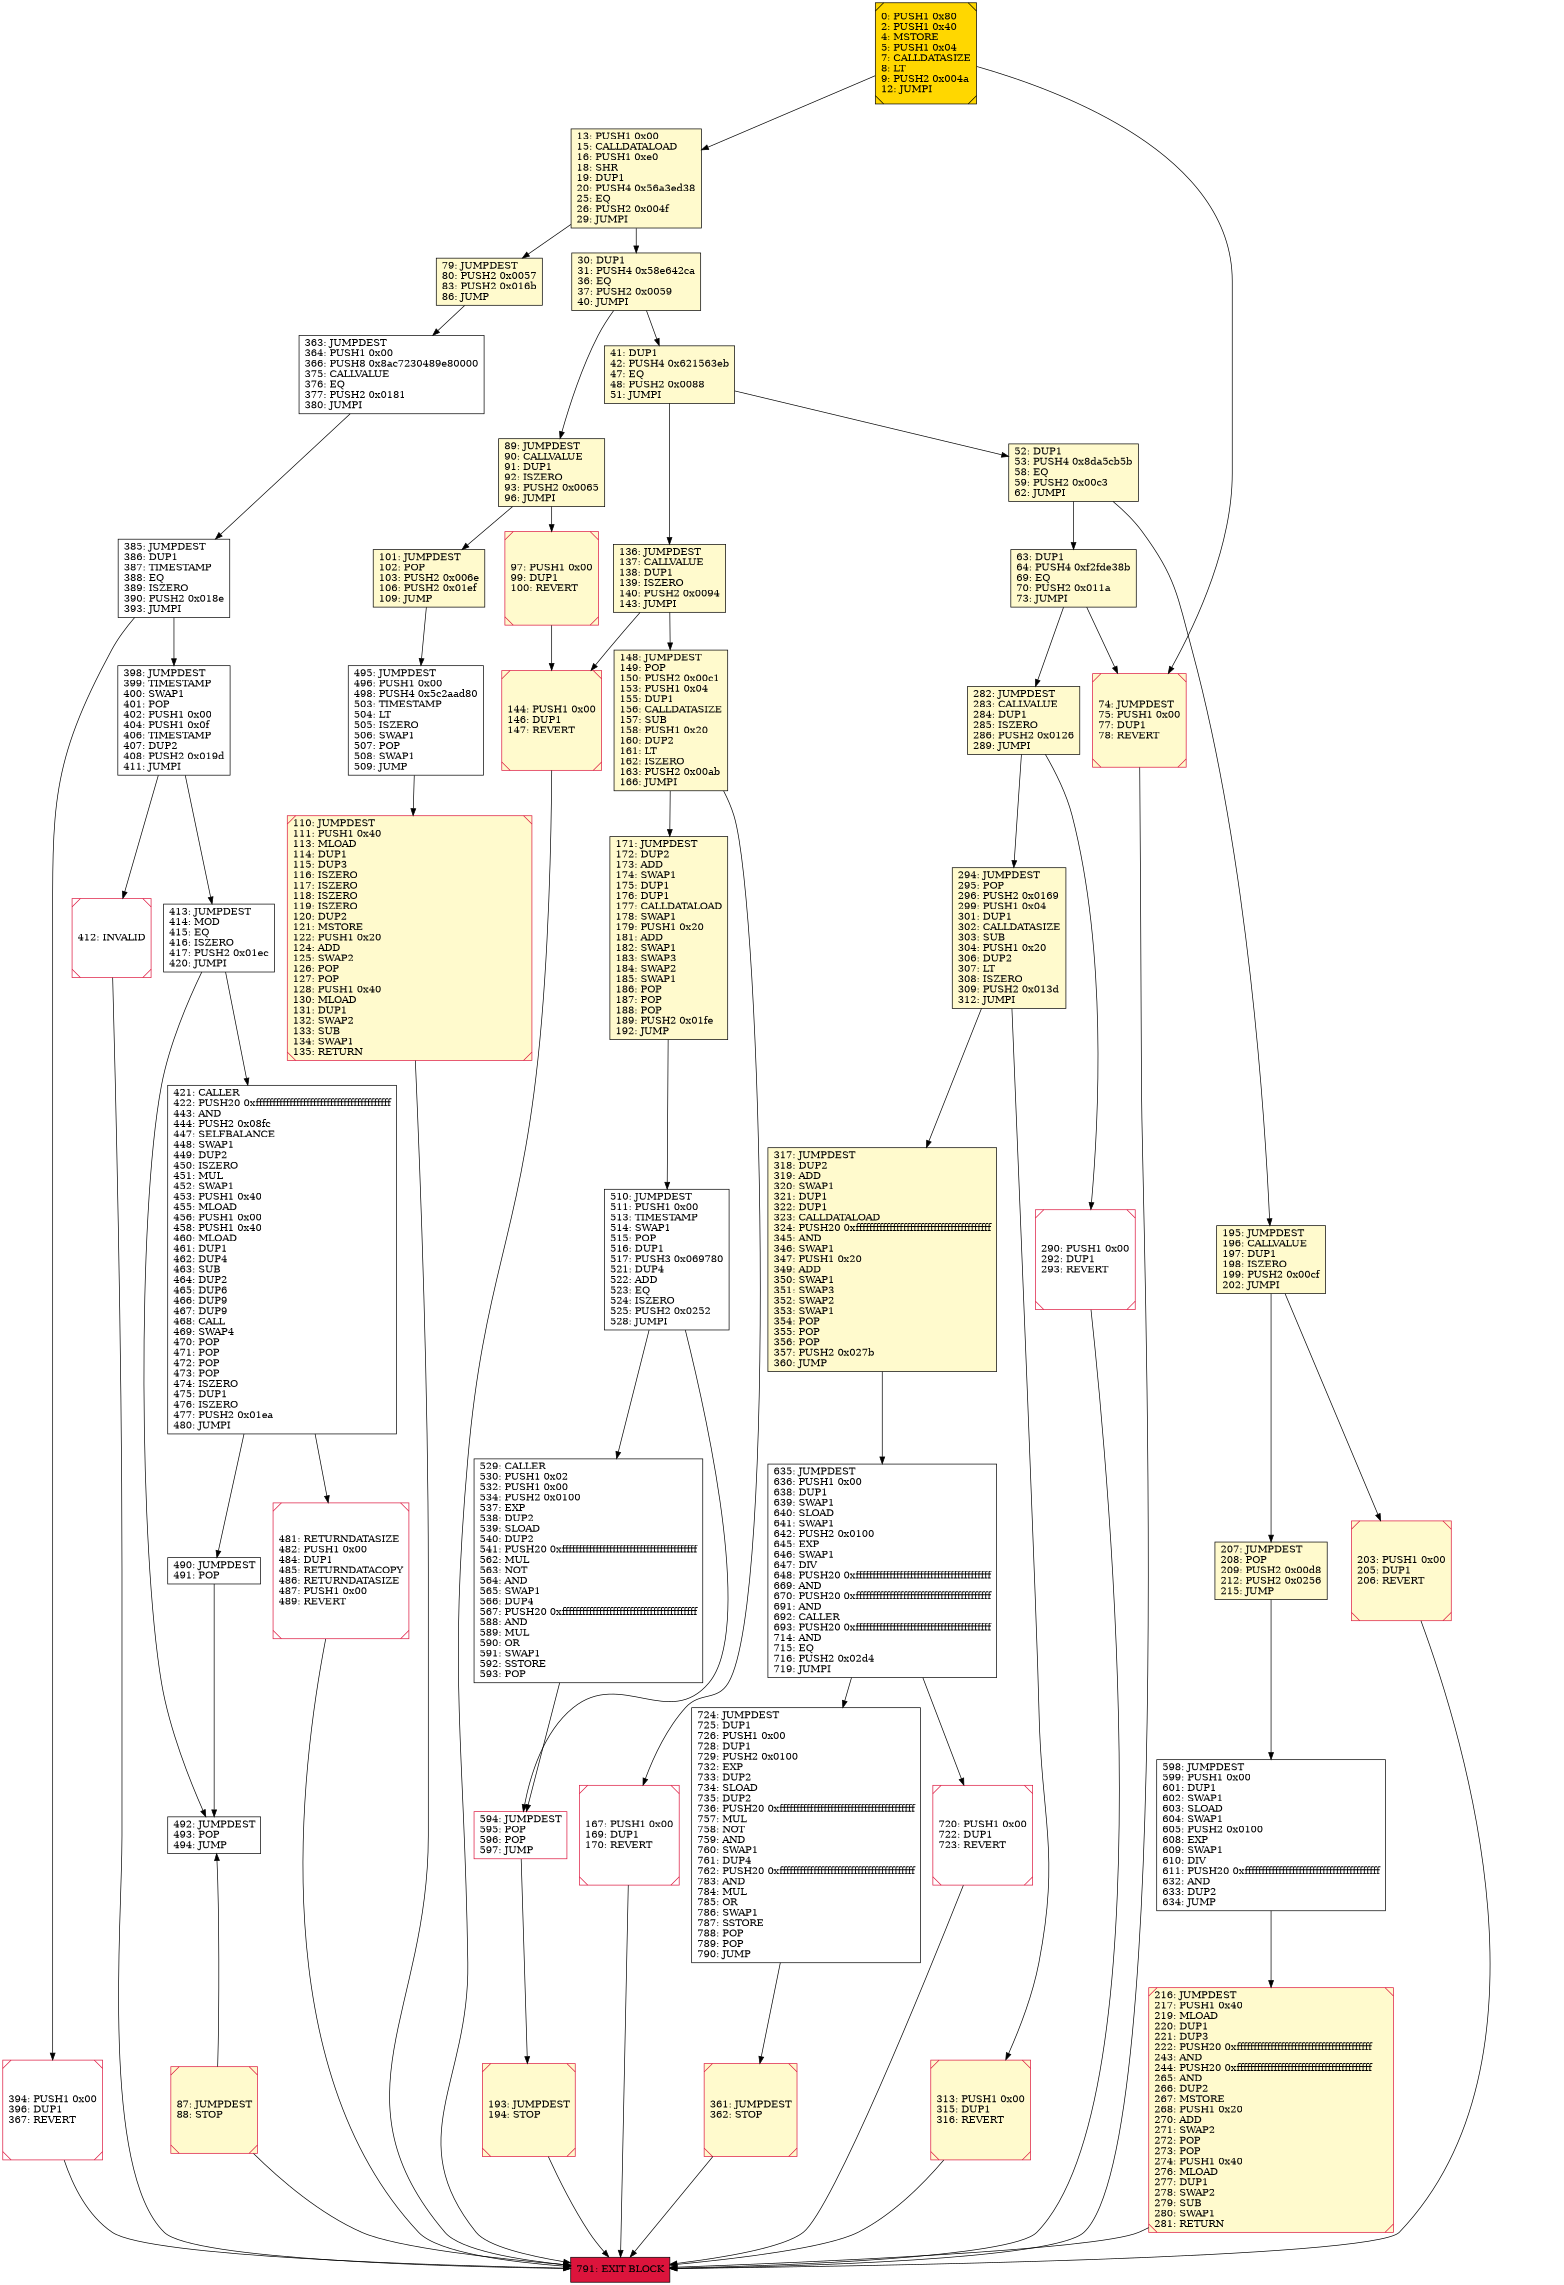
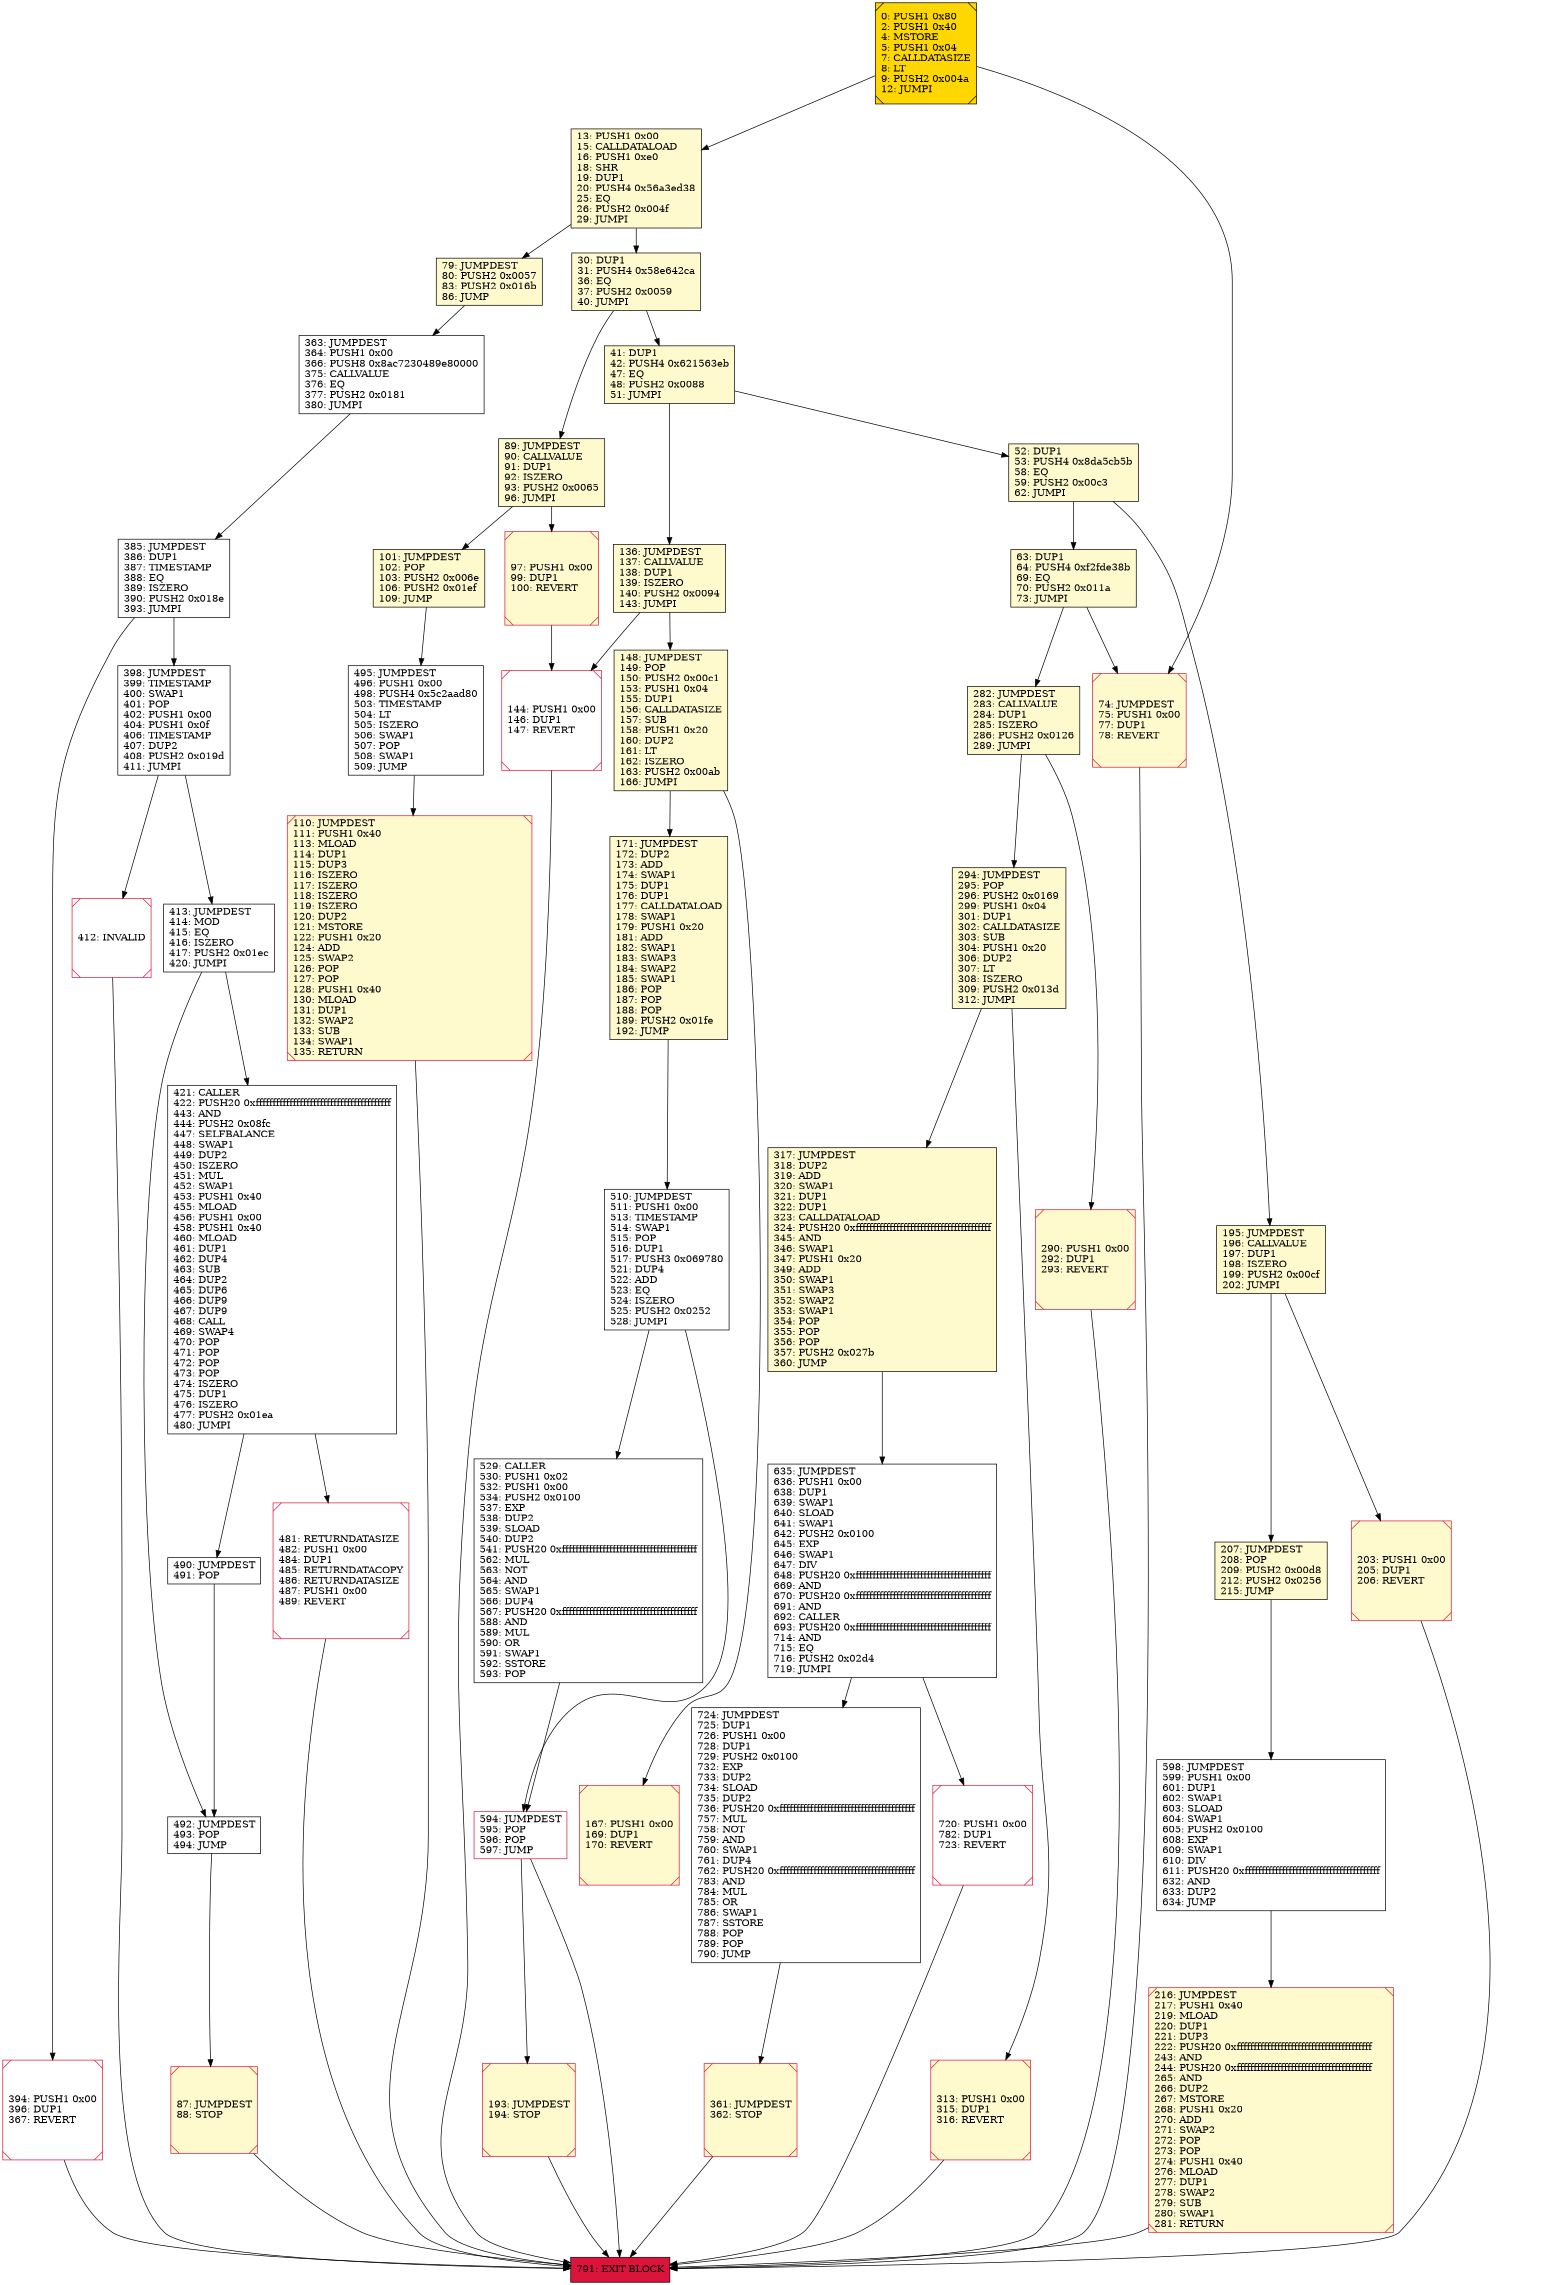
node "144: PUSH1 0x00 146: DUP1 147: REVERT": fillcolor lemonchiffon -> white
node "290: PUSH1 0x00 292: DUP1 293: REVERT": fillcolor white -> lemonchiffon
node "167: PUSH1 0x00 169: DUP1 170: REVERT": fillcolor white -> lemonchiffon
node "720: PUSH1 0x00 722: DUP1 723: REVERT": label "720: PUSH1 0x00 722: DUP1 723: REVERT" -> "720: PUSH1 0x00 782: DUP1 723: REVERT"
edge "87: JUMPDEST 88: STOP" -> "492: JUMPDEST 493: POP 494: JUMP": reversed
edge "167: PUSH1 0x00 169: DUP1 170: REVERT" -> "791: EXIT BLOCK": now "594: JUMPDEST 595: POP 596: POP 597: JUMP" -> "791: EXIT BLOCK"
